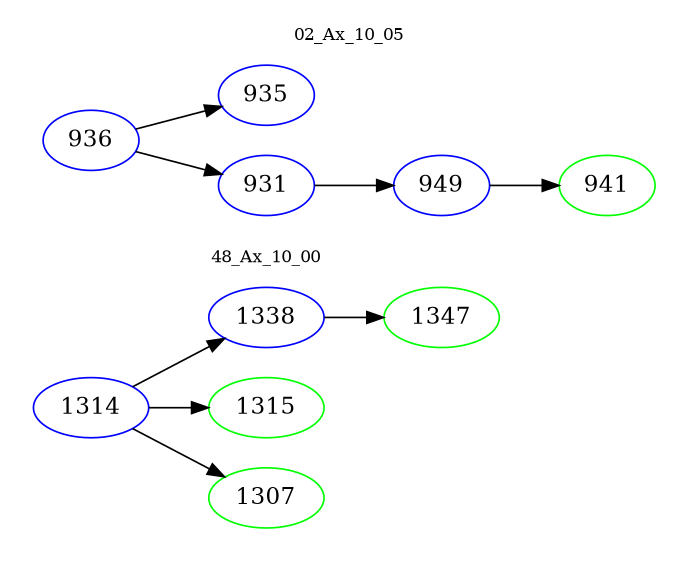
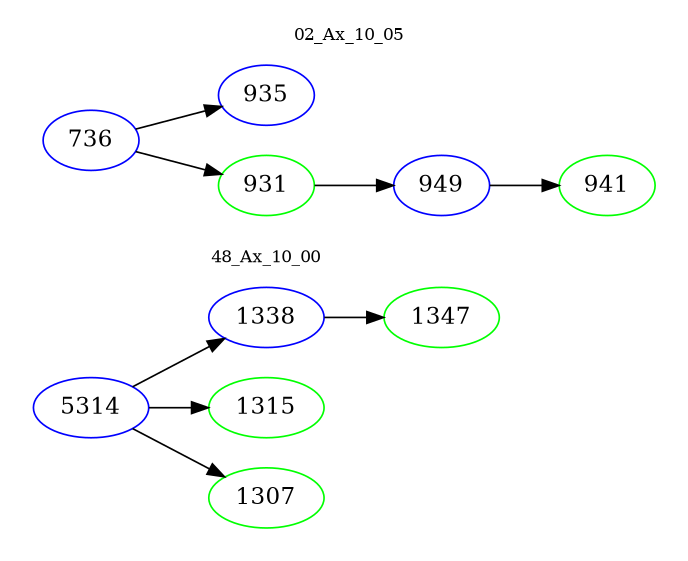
node "936": label "936" -> "736"
node "931": color blue -> green
node "1314": label "1314" -> "5314"
